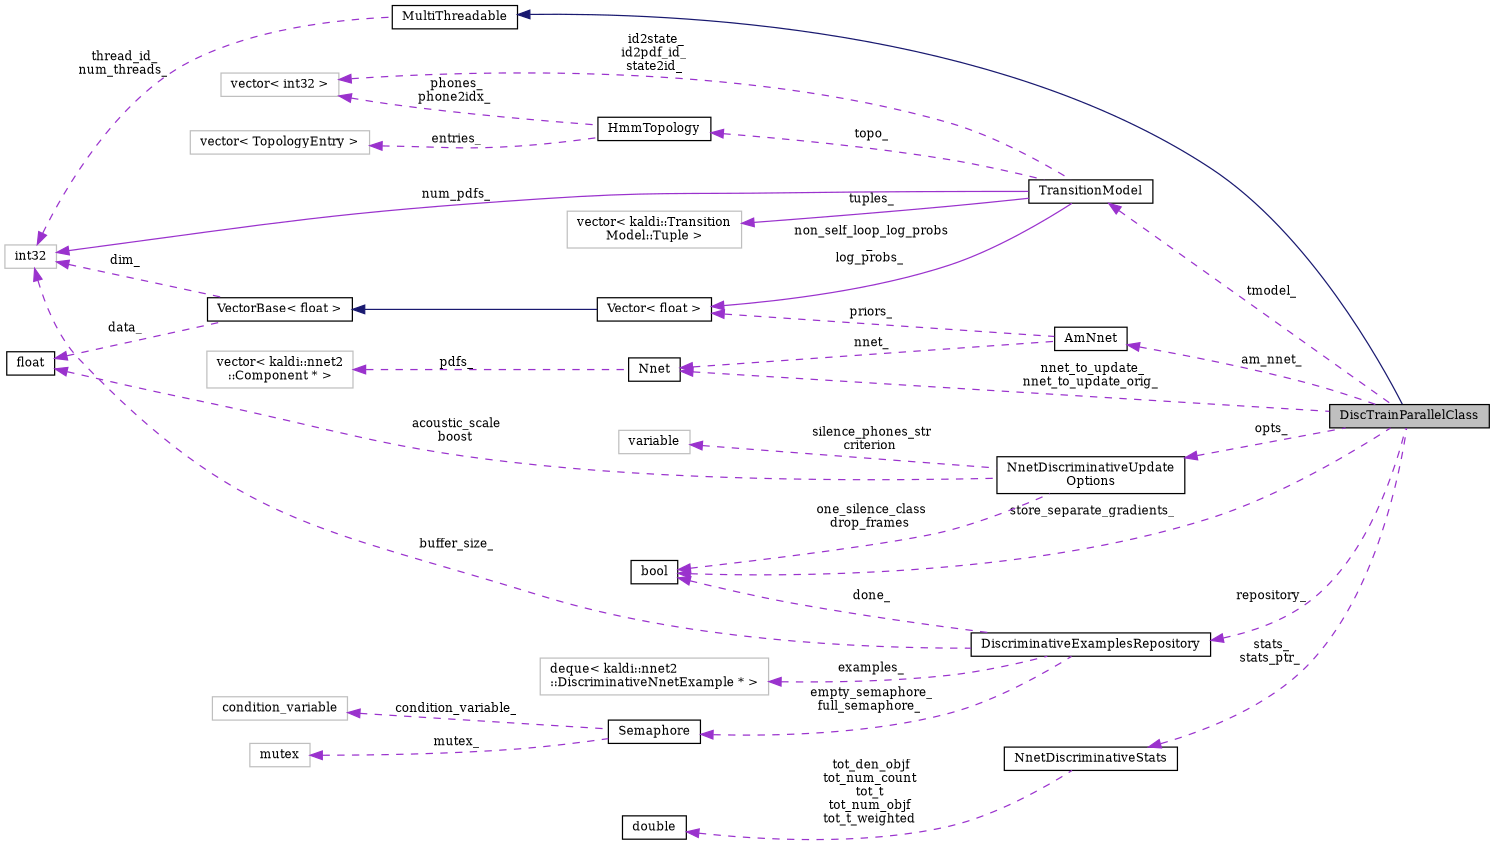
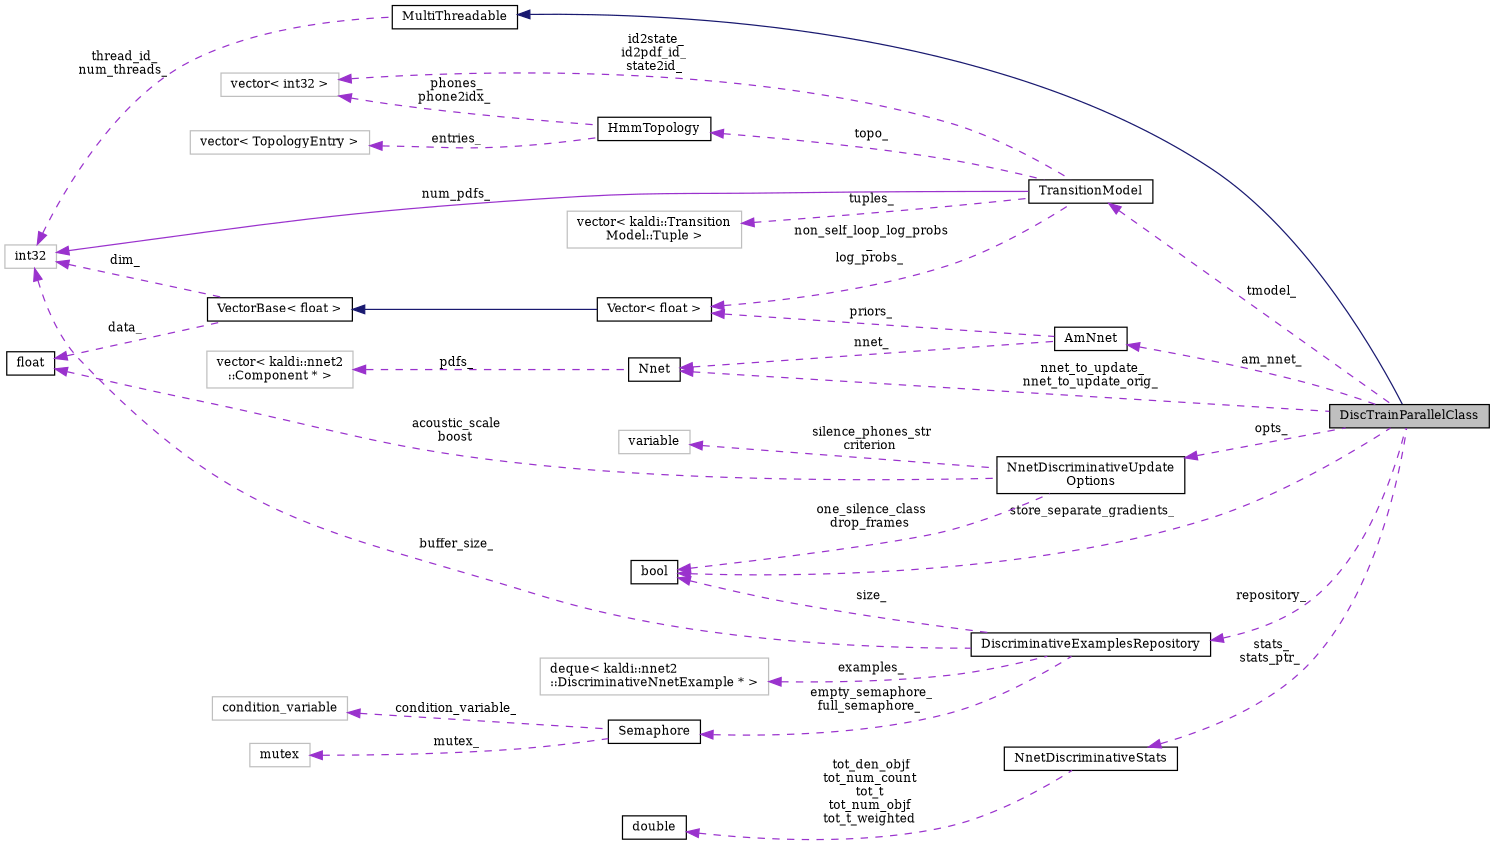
edge "TransitionModel" -> "vector< kaldi::Transition Model::Tuple >": style solid -> dashed
edge "TransitionModel" -> "Vector< float >": style solid -> dashed
edge "DiscriminativeExamplesRepository" -> "bool": label " done_" -> " size_"
